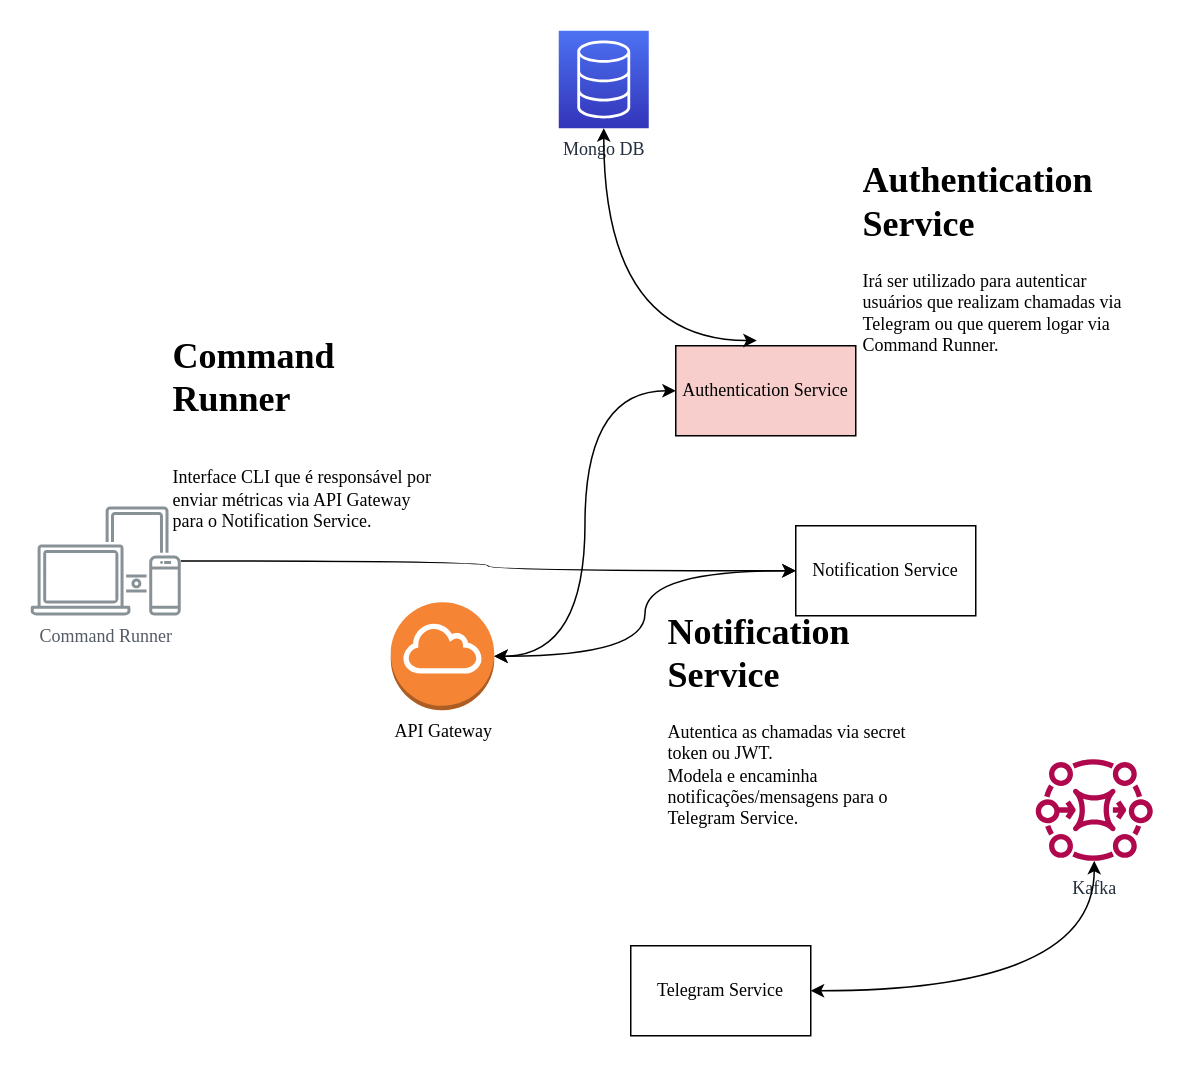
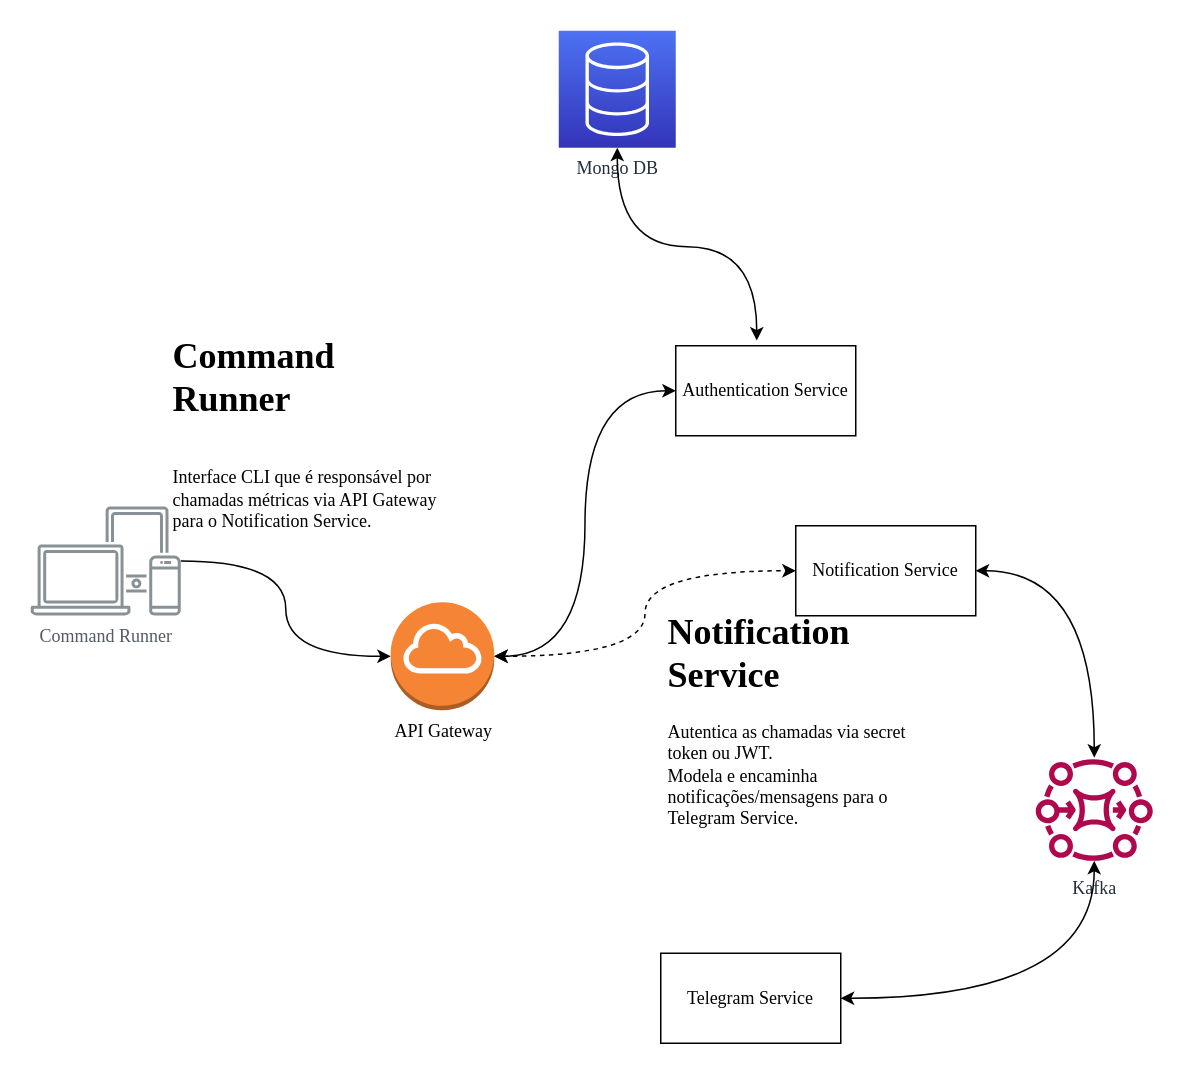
node "Mongo DB": size 90x98 -> 117x117
node "Authentication Service Irá ser utilizado para autenticar usuários que realizam chamadas via Telegram ou que querem logar via Command Runner.": removed
node "Command Runner Interface CLI que é responsável por enviar métricas via API Gateway para o Notification Service.": label "Command Runner Interface CLI que é responsável por enviar métricas via API Gateway para o Notification Service." -> "Command Runner Interface CLI que é responsável por chamadas métricas via API Gateway para o Notification Service."
node "Authentication Service": fillcolor #f8cecc -> #ffffff
edge "Command Runner" -> "Notification Service": now "Command Runner" -> "API Gateway"
edge "Notification Service" -- "API Gateway": style solid -> dashed
edge "Notification Service" -- "Kafka": added
node "Telegram Service": moved (721, 991) -> (751, 998)
